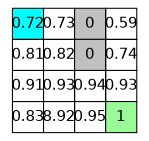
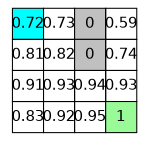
node "0.72": text "8.92" -> "0.92"
